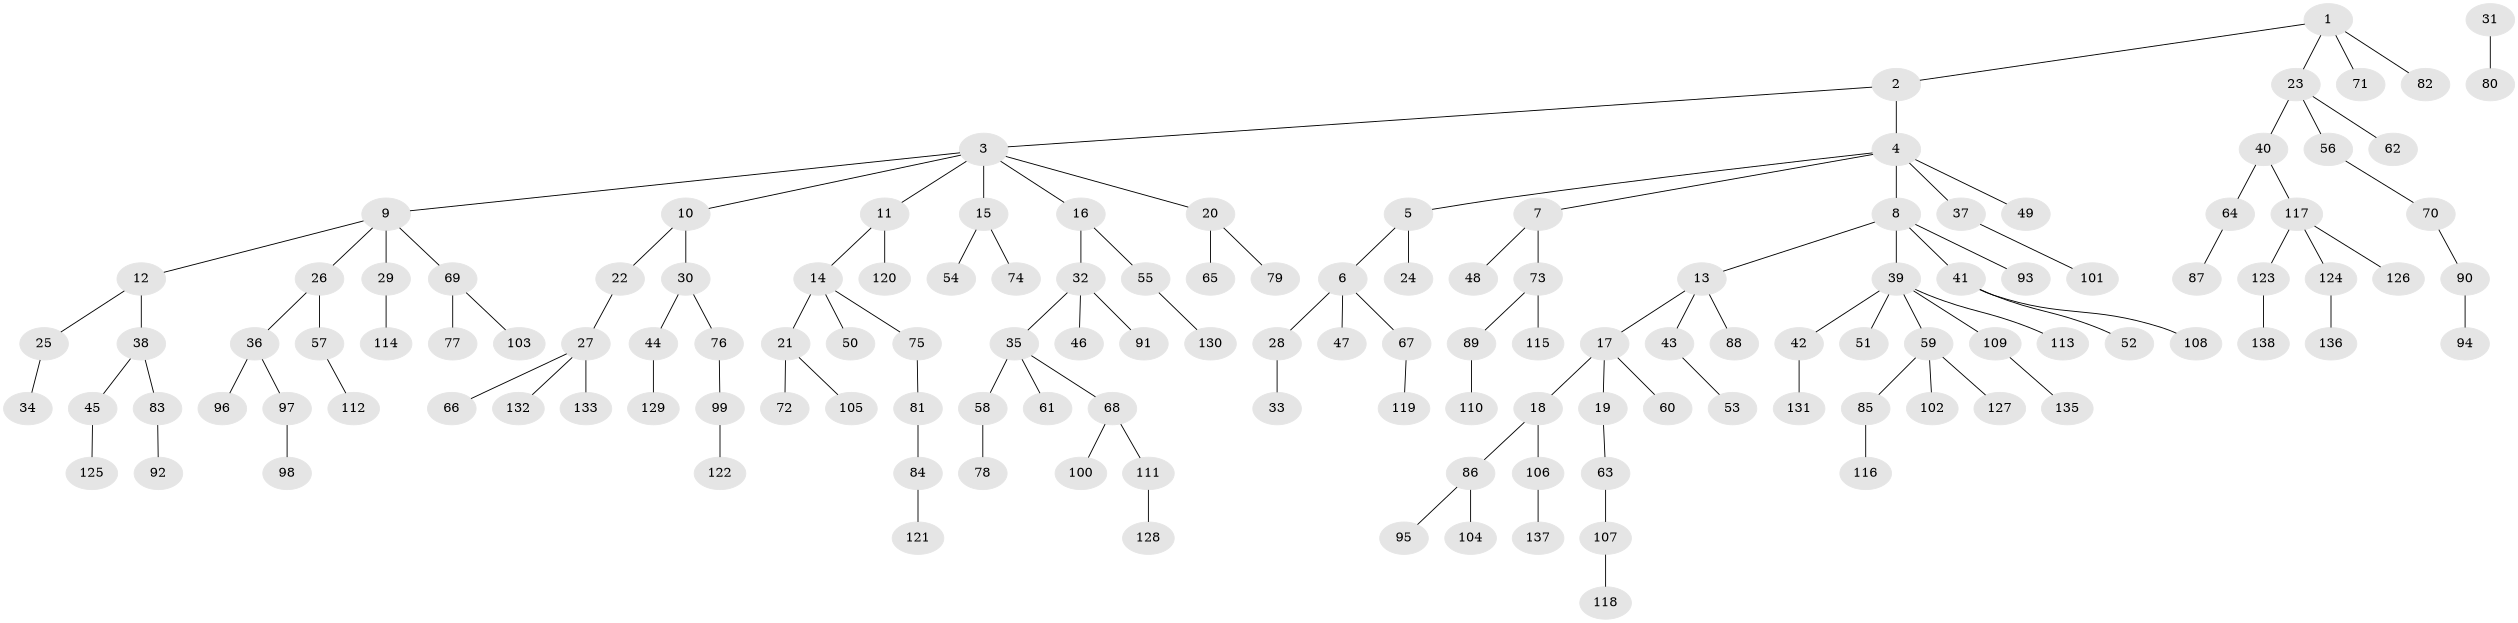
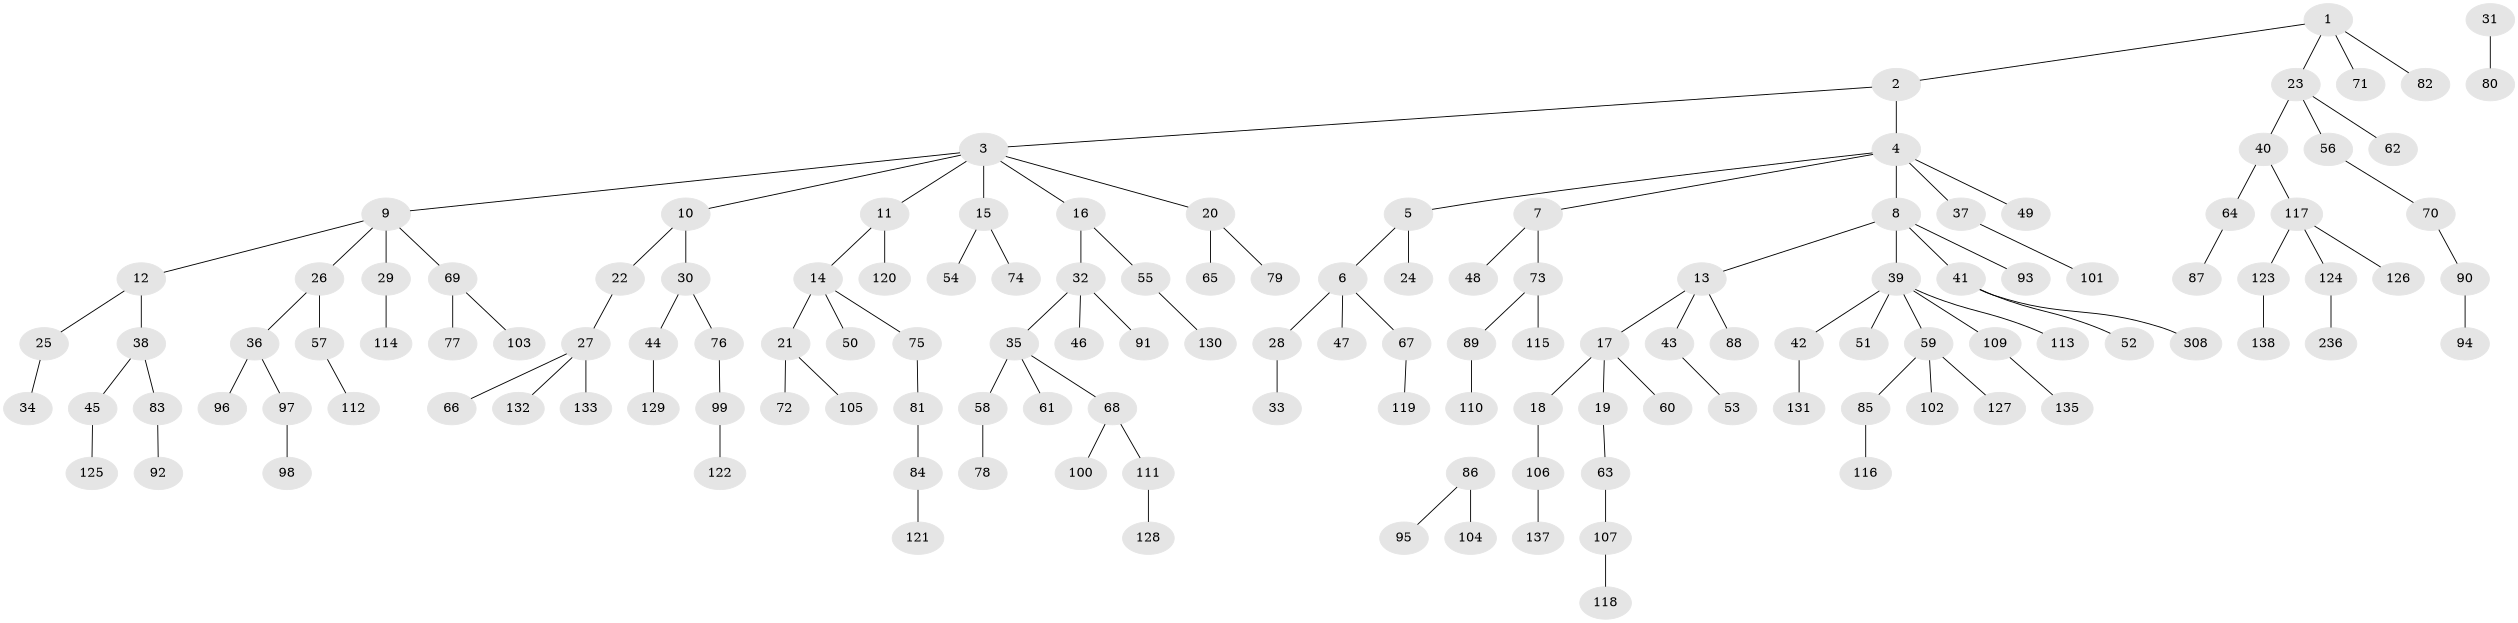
node "108": label "108" -> "308"
node "136": label "136" -> "236"
edge "18" -- "86": removed
